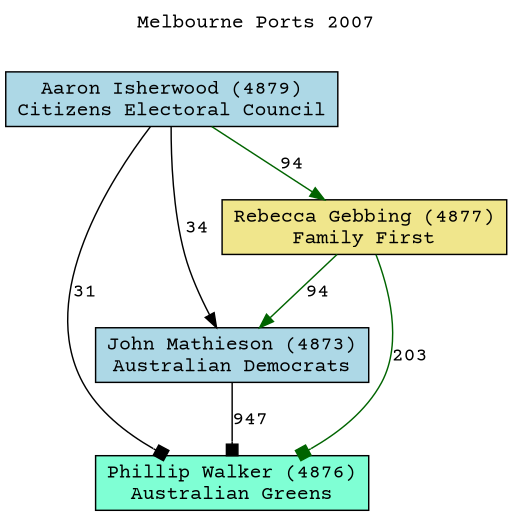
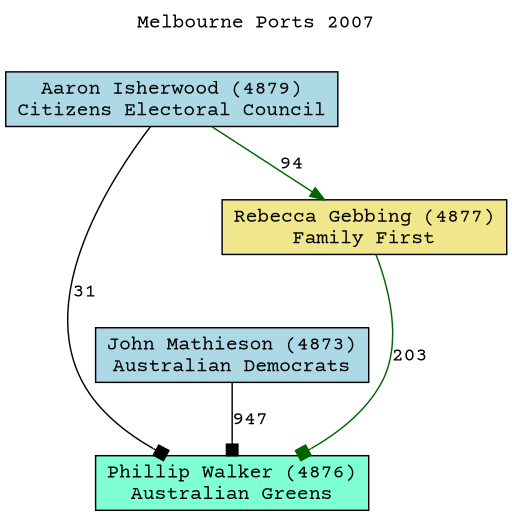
edge "Aaron Isherwood (4879) Citizens Electoral Council" -> "John Mathieson (4873) Australian Democrats": removed, label "34"
edge "Rebecca Gebbing (4877) Family First" -> "John Mathieson (4873) Australian Democrats": removed, label "94"
